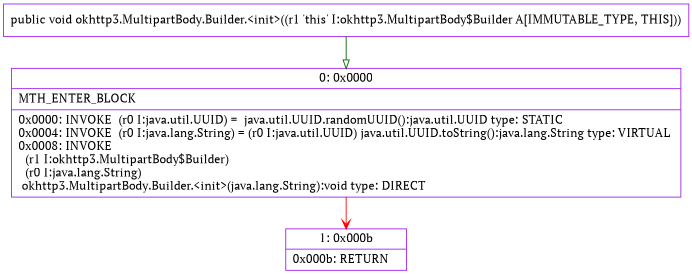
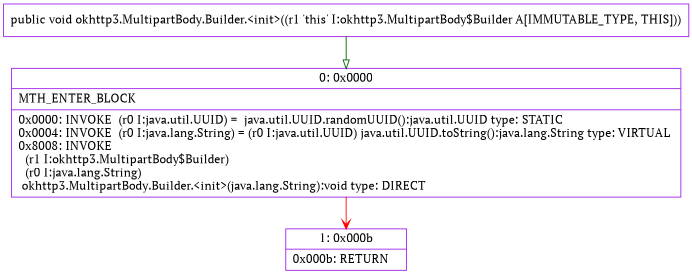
node "0: 0x0000": text "0x0008: INVOKE" -> "0x8008: INVOKE"
